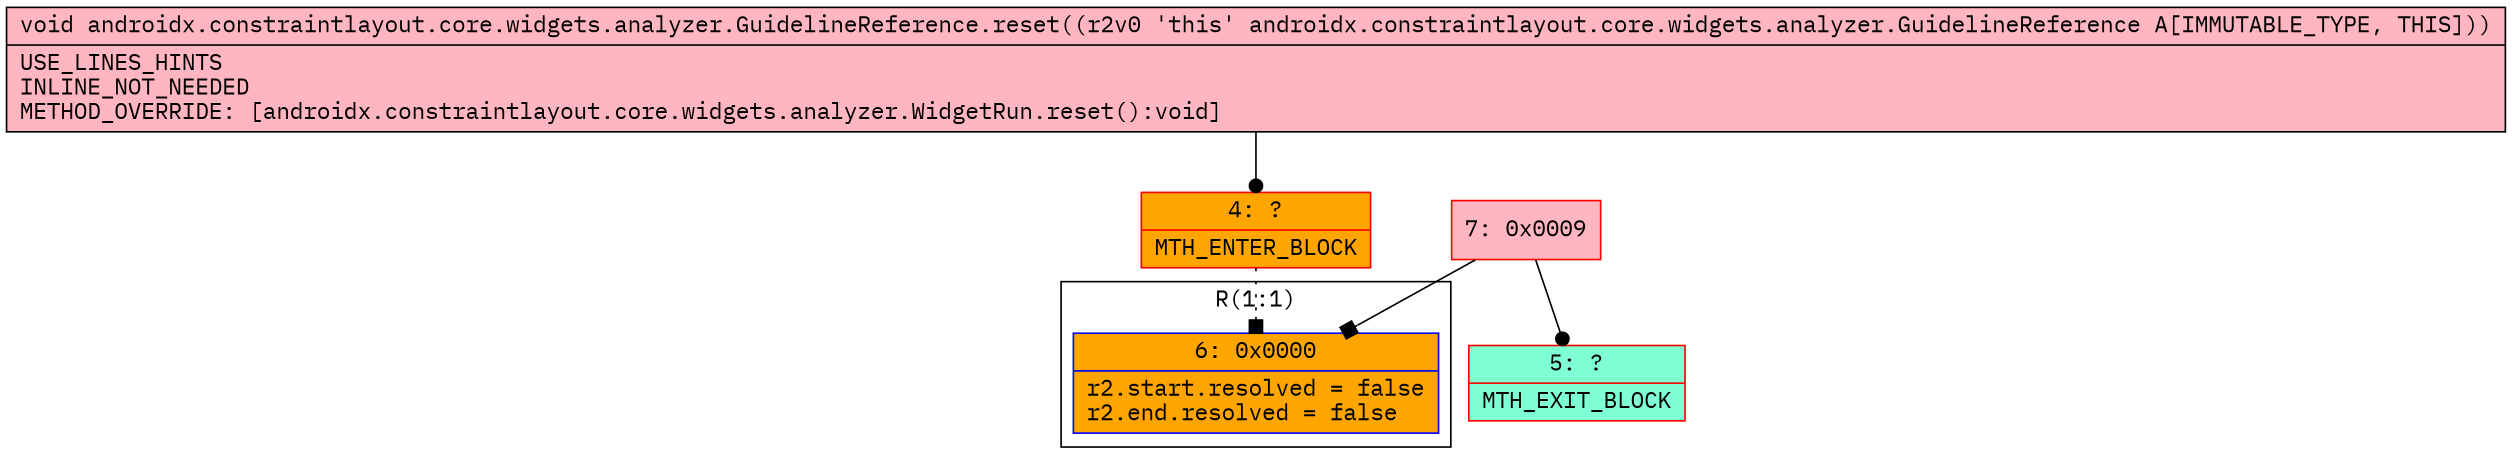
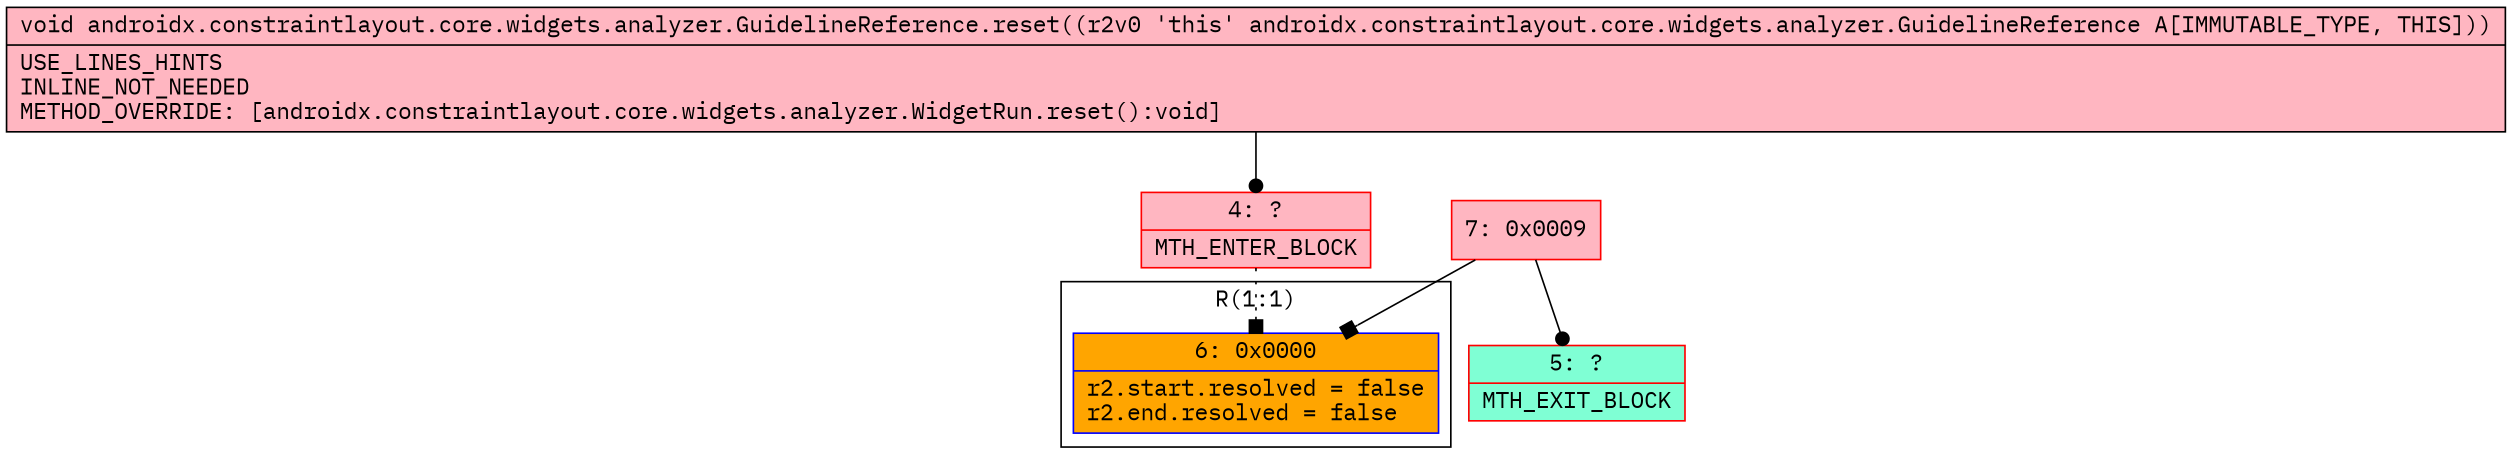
node "4: ?": fillcolor orange -> lightpink
